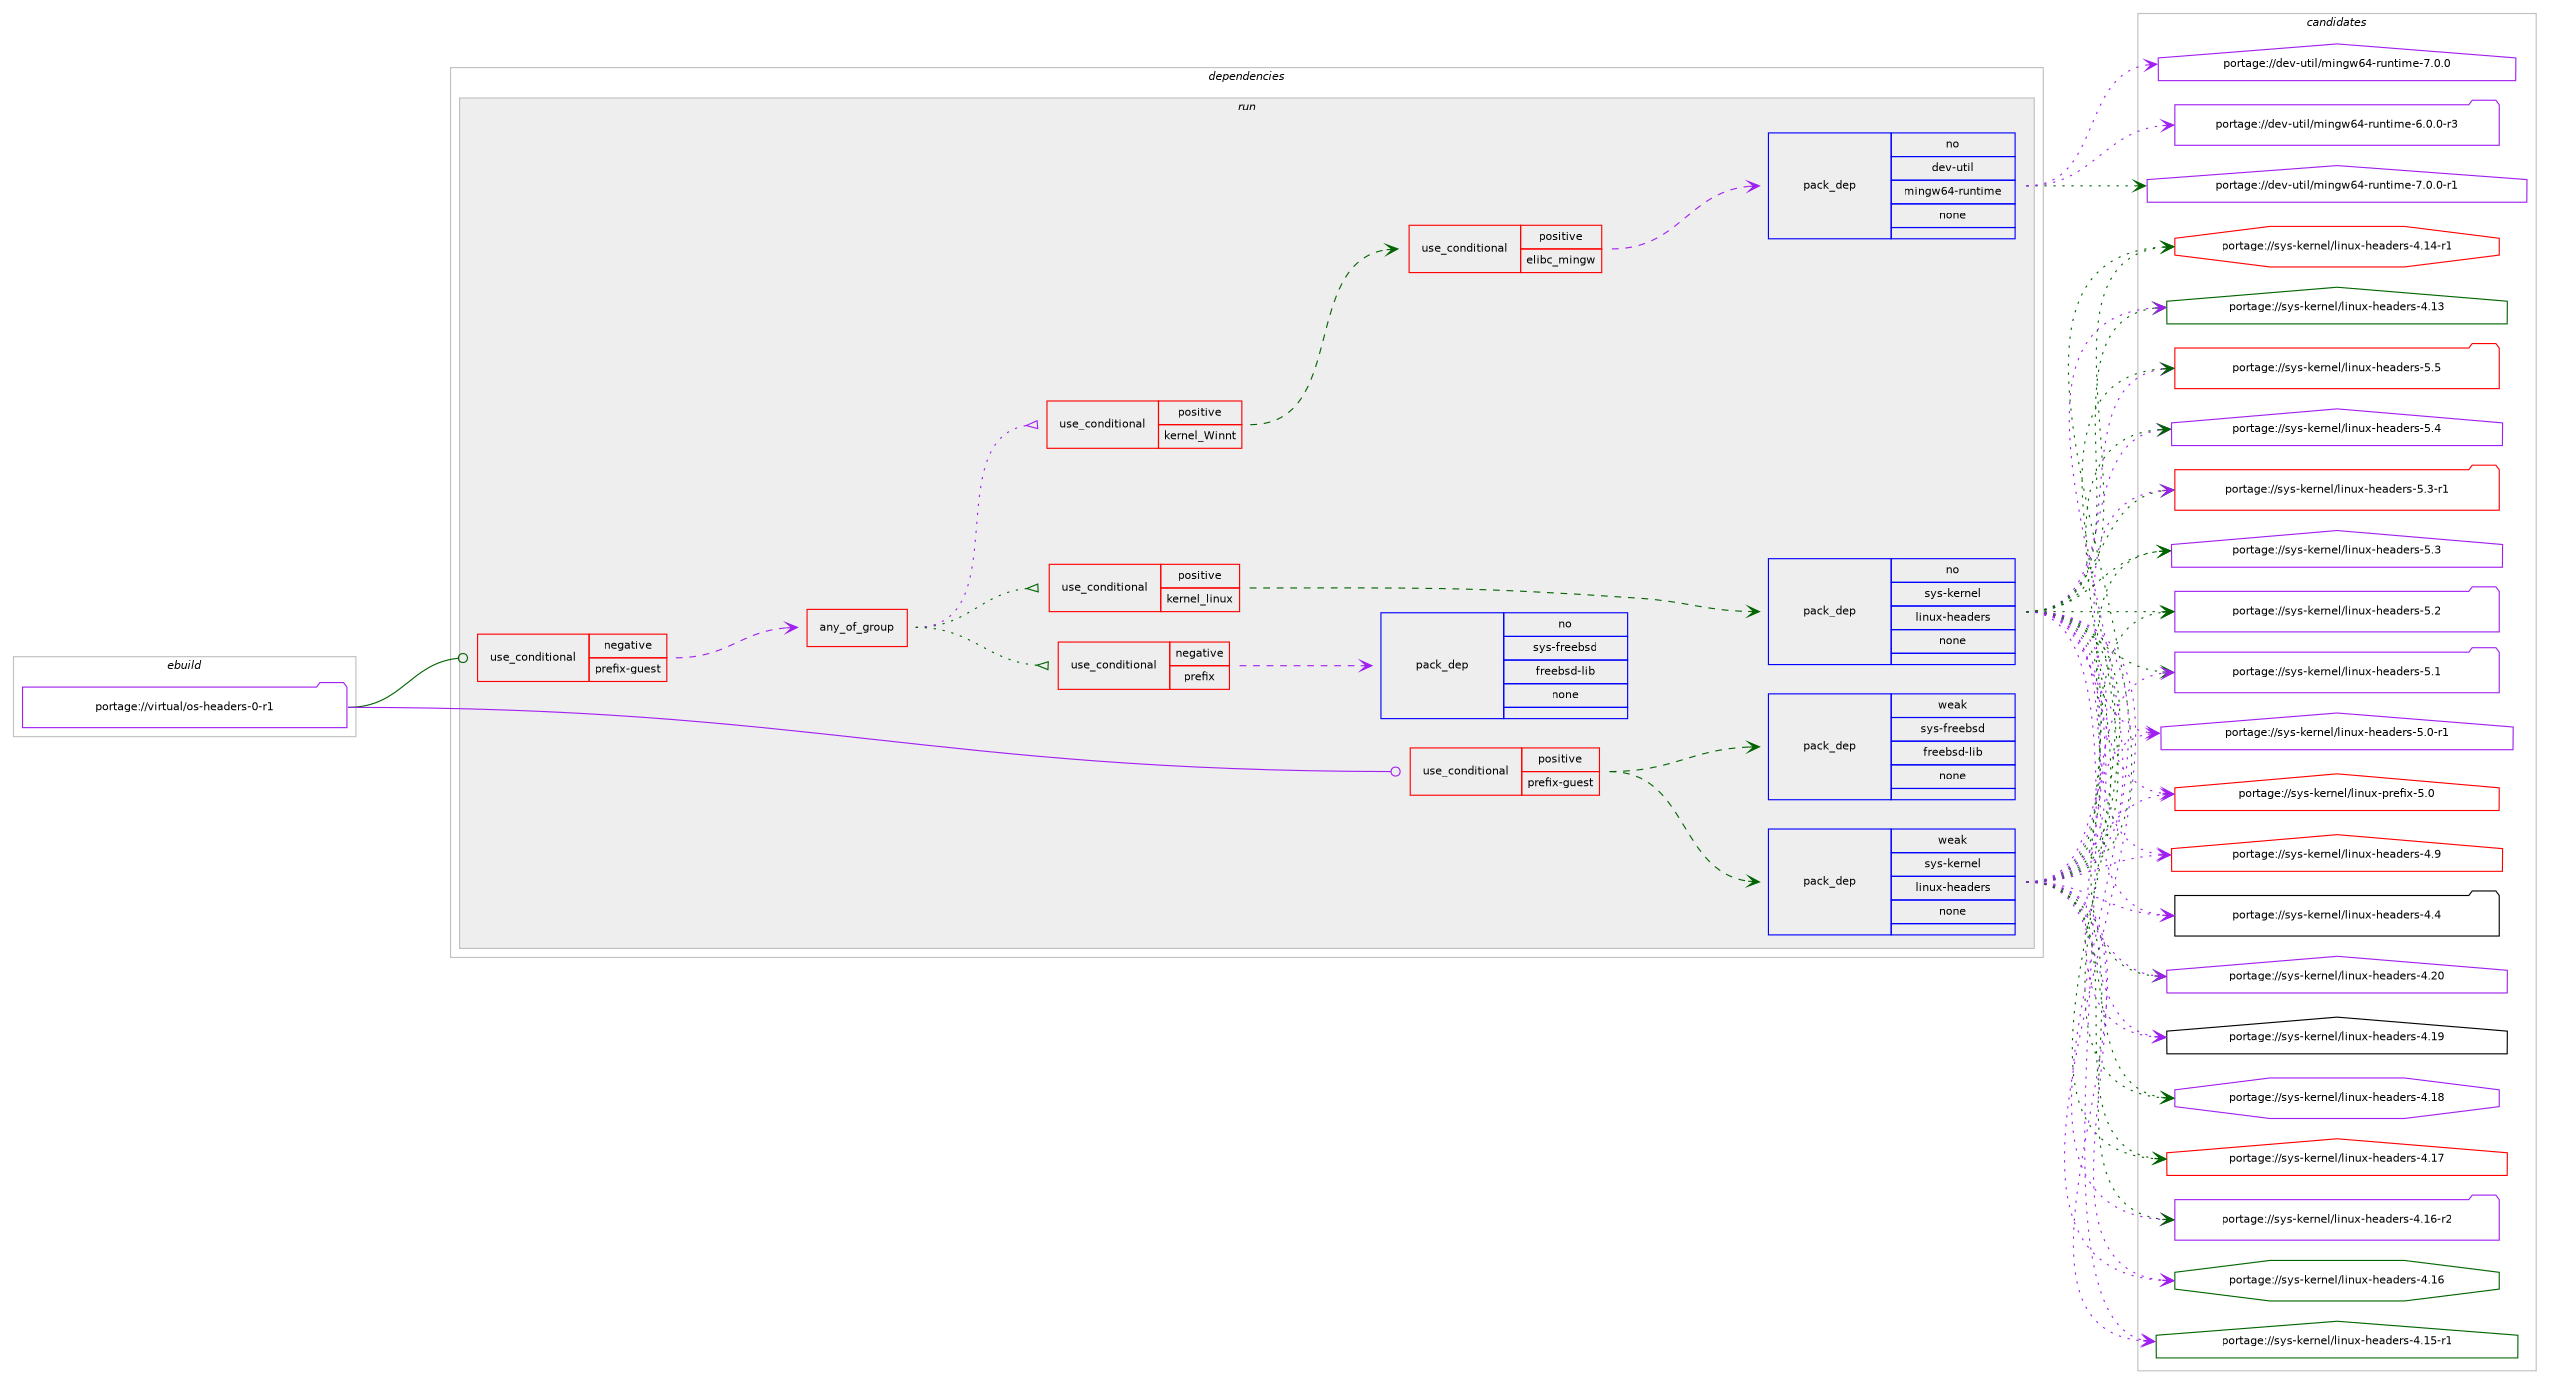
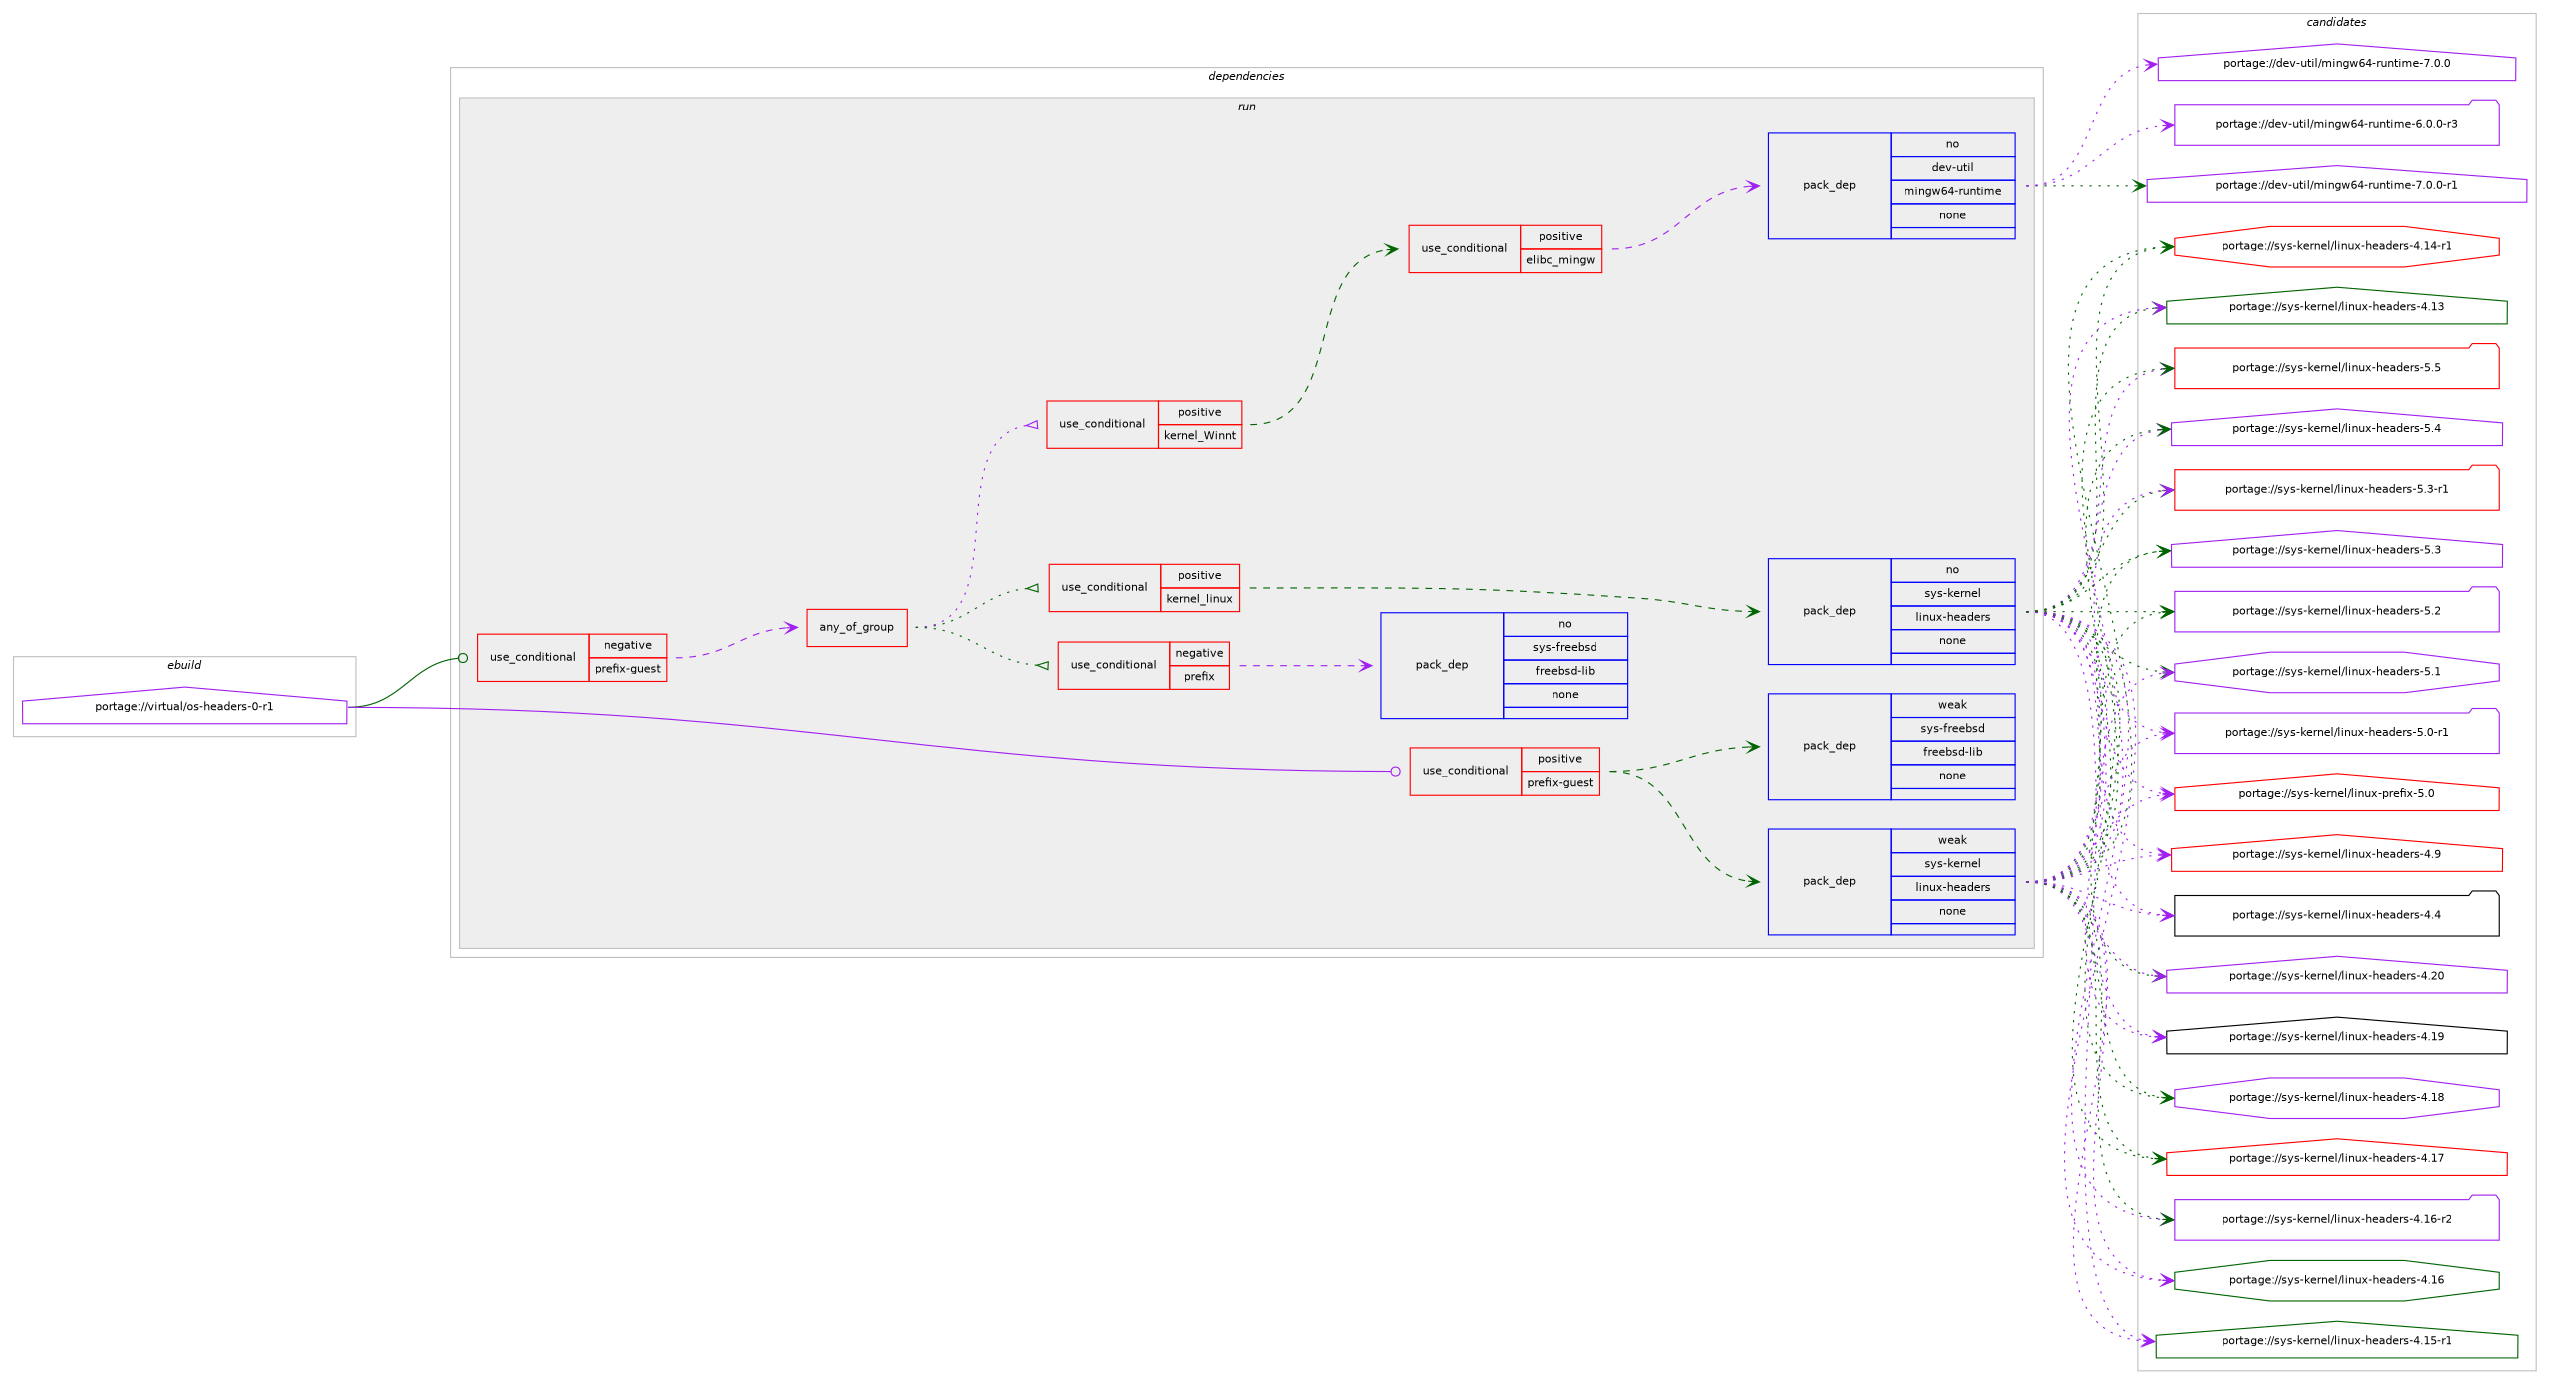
node "portage://sys-kernel/linux-headers-5.1": shape folder -> octagon
node "portage://virtual/os-headers-0-r1": shape folder -> house
node "portage://sys-kernel/linux-headers-5.0-r1": shape house -> folder
